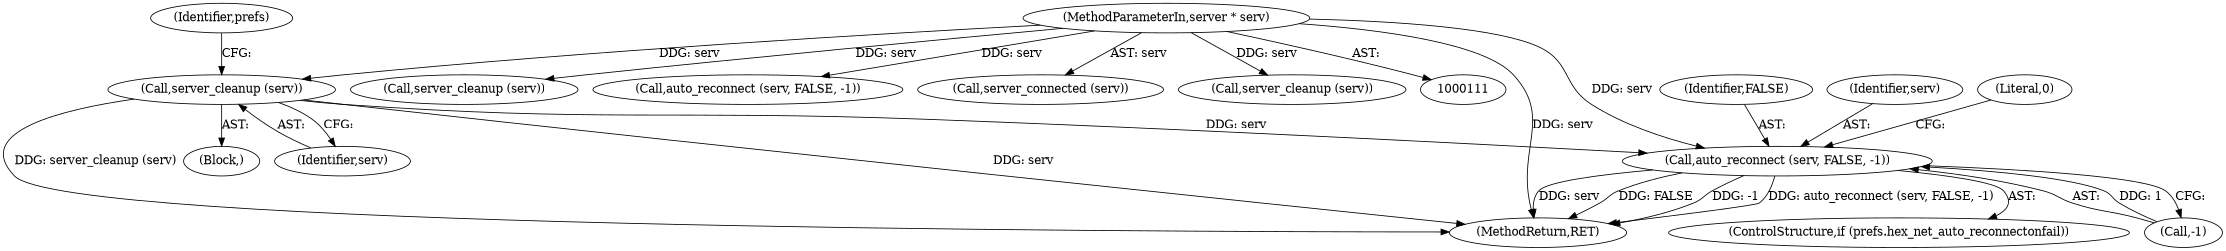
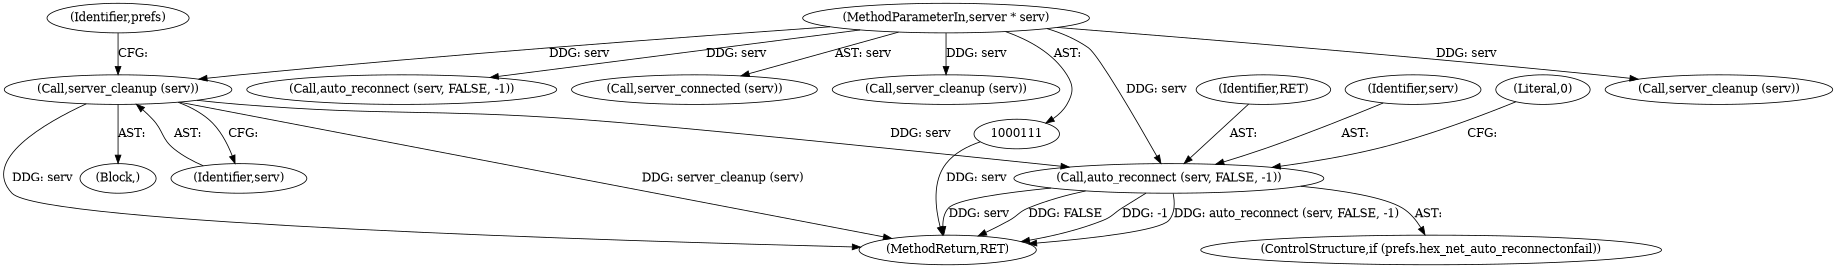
edge "(MethodParameterIn,server * serv)" -> "(MethodReturn,RET)": now "1000111" -> "(MethodReturn,RET)"
node "(Identifier,FALSE)": label "(Identifier,FALSE)" -> "(Identifier,RET)"
node "(Call,-1)": removed
